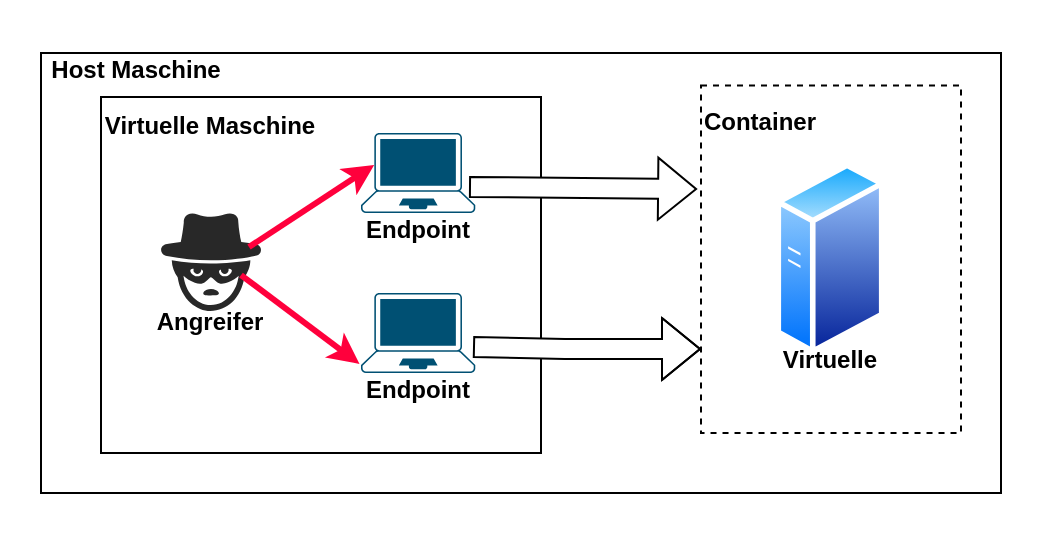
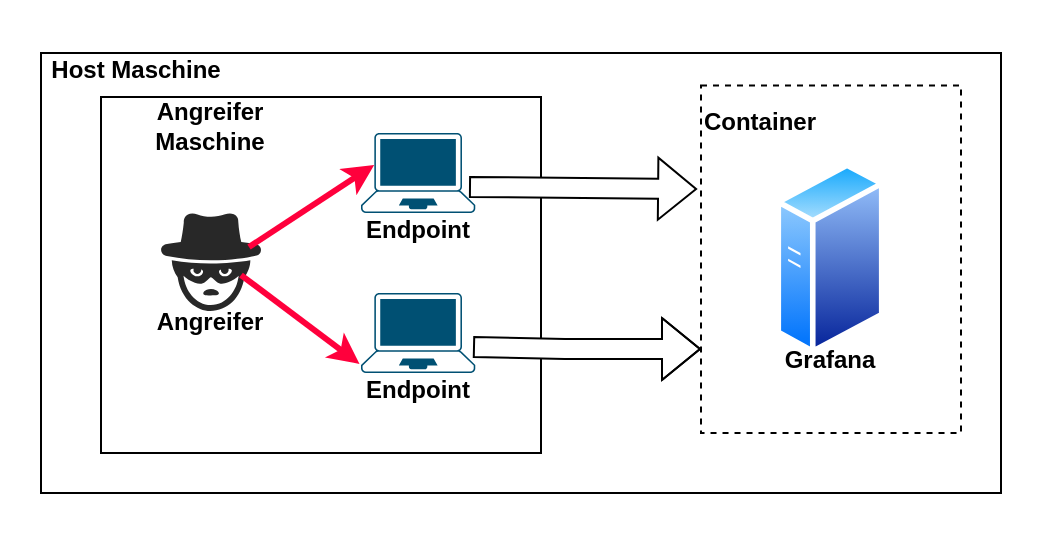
node "Virtuelle Maschine": label "Virtuelle Maschine" -> "Angreifer Maschine"
node "Virtuelle": label "Virtuelle" -> "Grafana"
